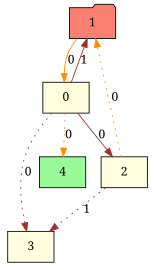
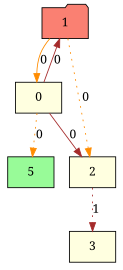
edge "0" -> "1": label "1" -> "0"
edge "2" -> "1": reversed
edge "0" -> "3": removed, label "0"
node "4": label "4" -> "5"
